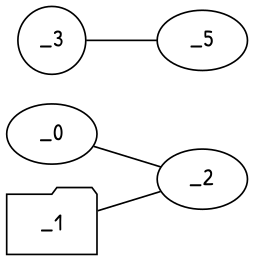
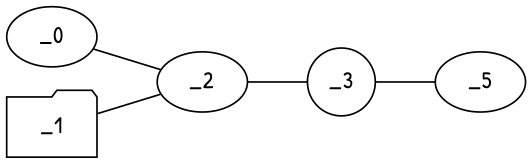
edge "_2" -- "_3": added
